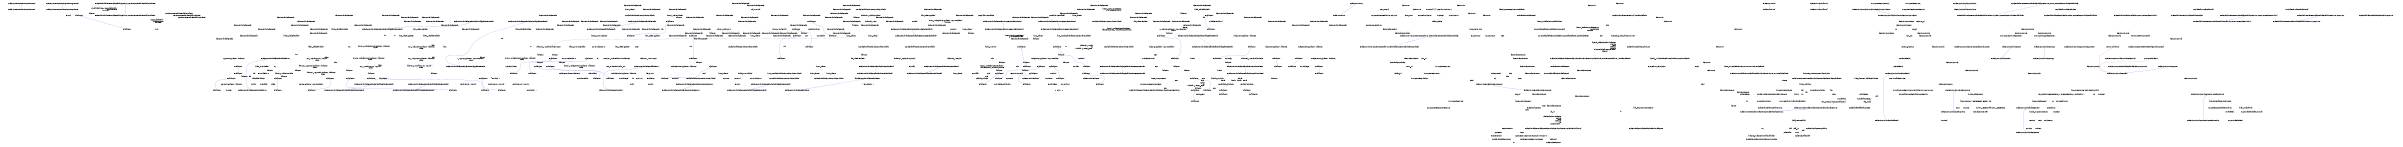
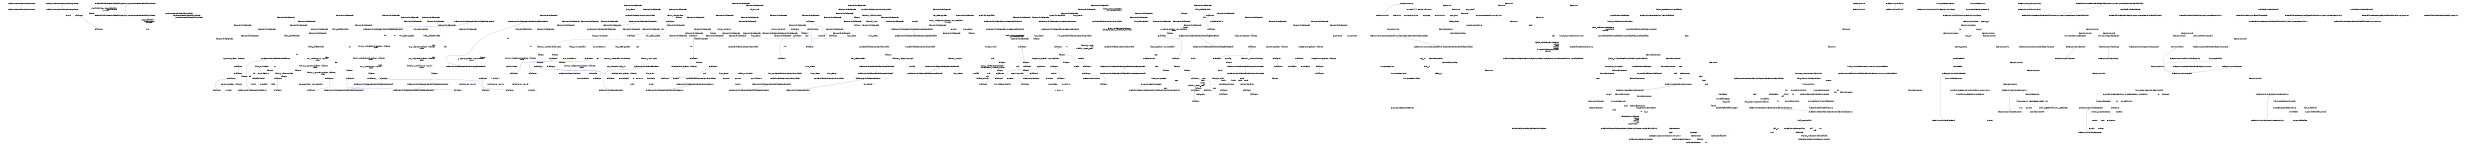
edge "Hangfire.Server.Worker" -> "_performer = performer": reversed
